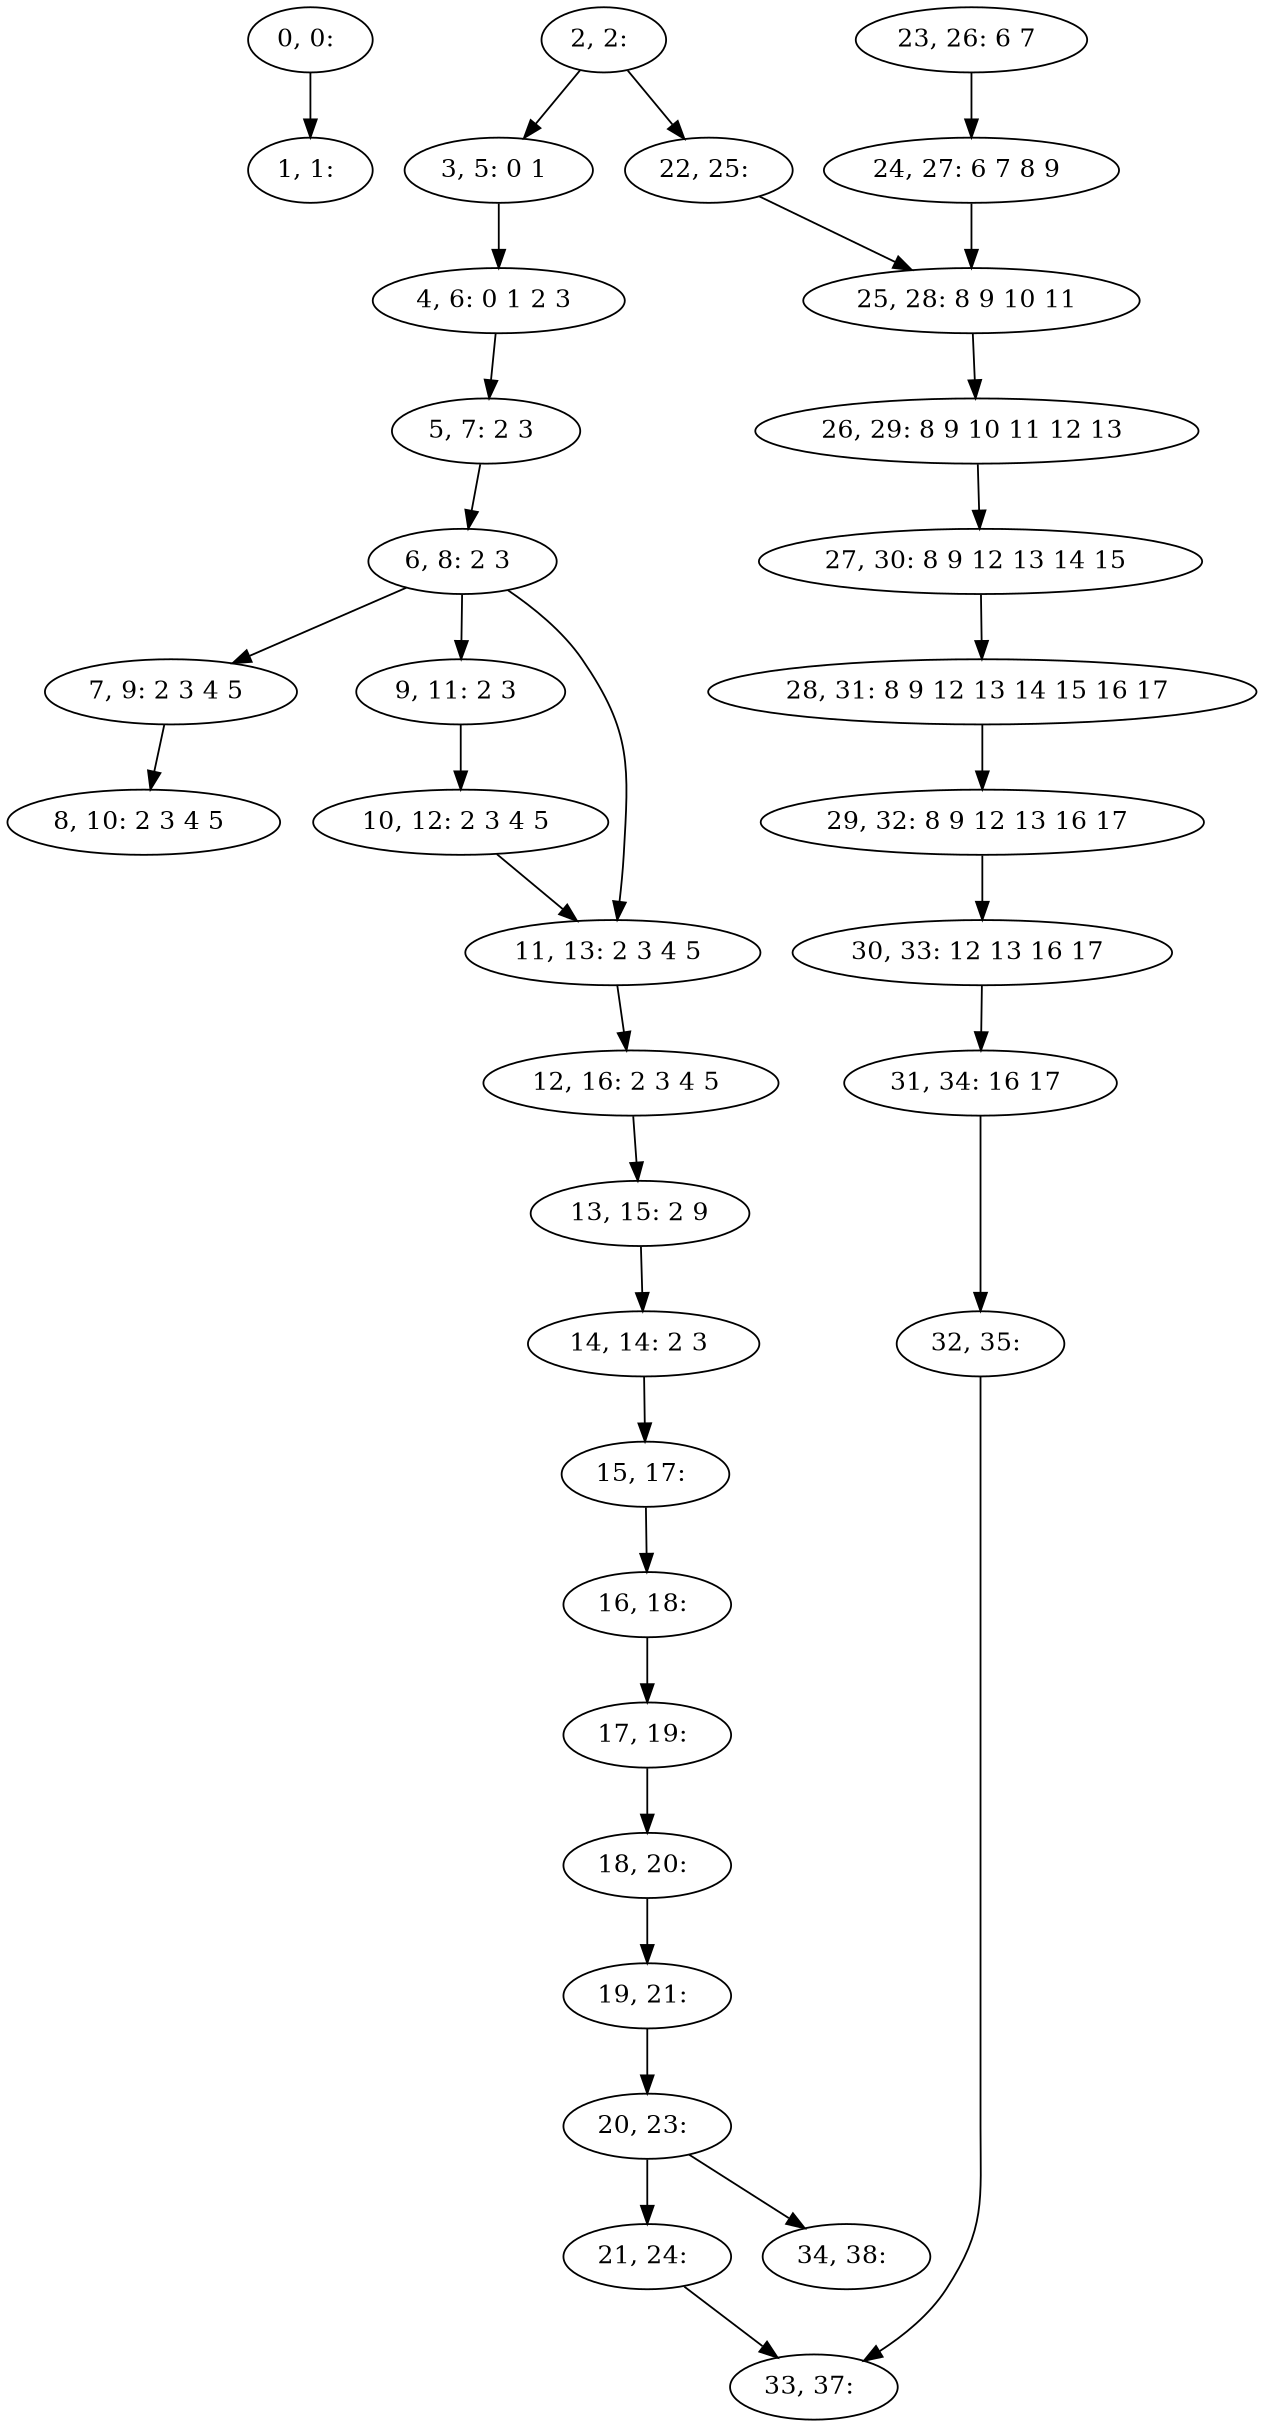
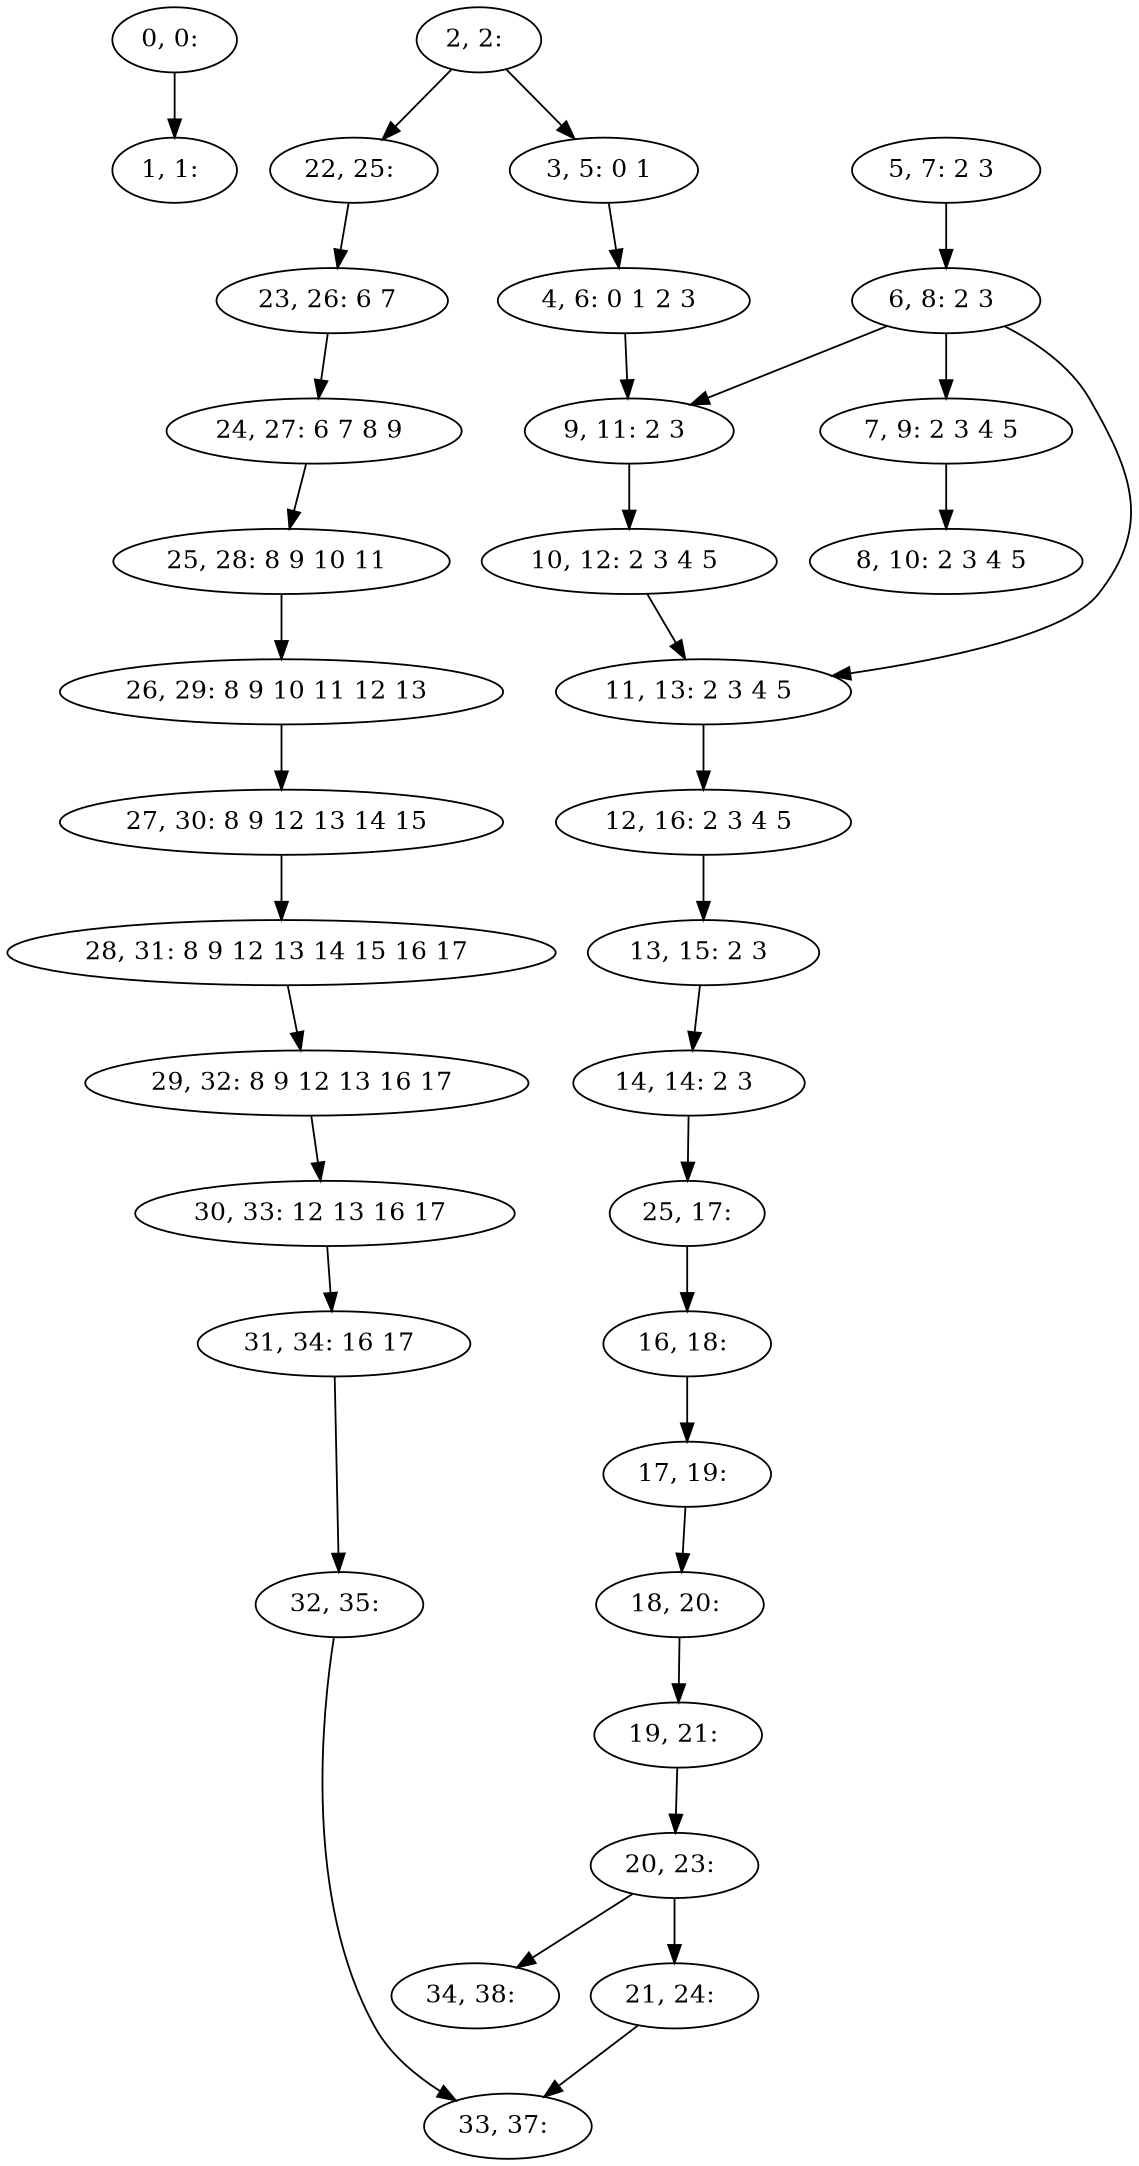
edge "22, 25:" -> "25, 28: 8 9 10 11": now "22, 25:" -> "23, 26: 6 7"
edge "4, 6: 0 1 2 3" -> "5, 7: 2 3": now "4, 6: 0 1 2 3" -> "9, 11: 2 3"
node "13, 15: 2 9": label "13, 15: 2 9" -> "13, 15: 2 3"
node "15, 17:": label "15, 17:" -> "25, 17:"
